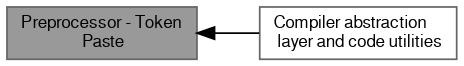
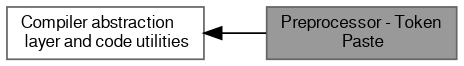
edge "Compiler abstraction layer and code utilities" -> "Preprocessor - Token Paste": reversed
